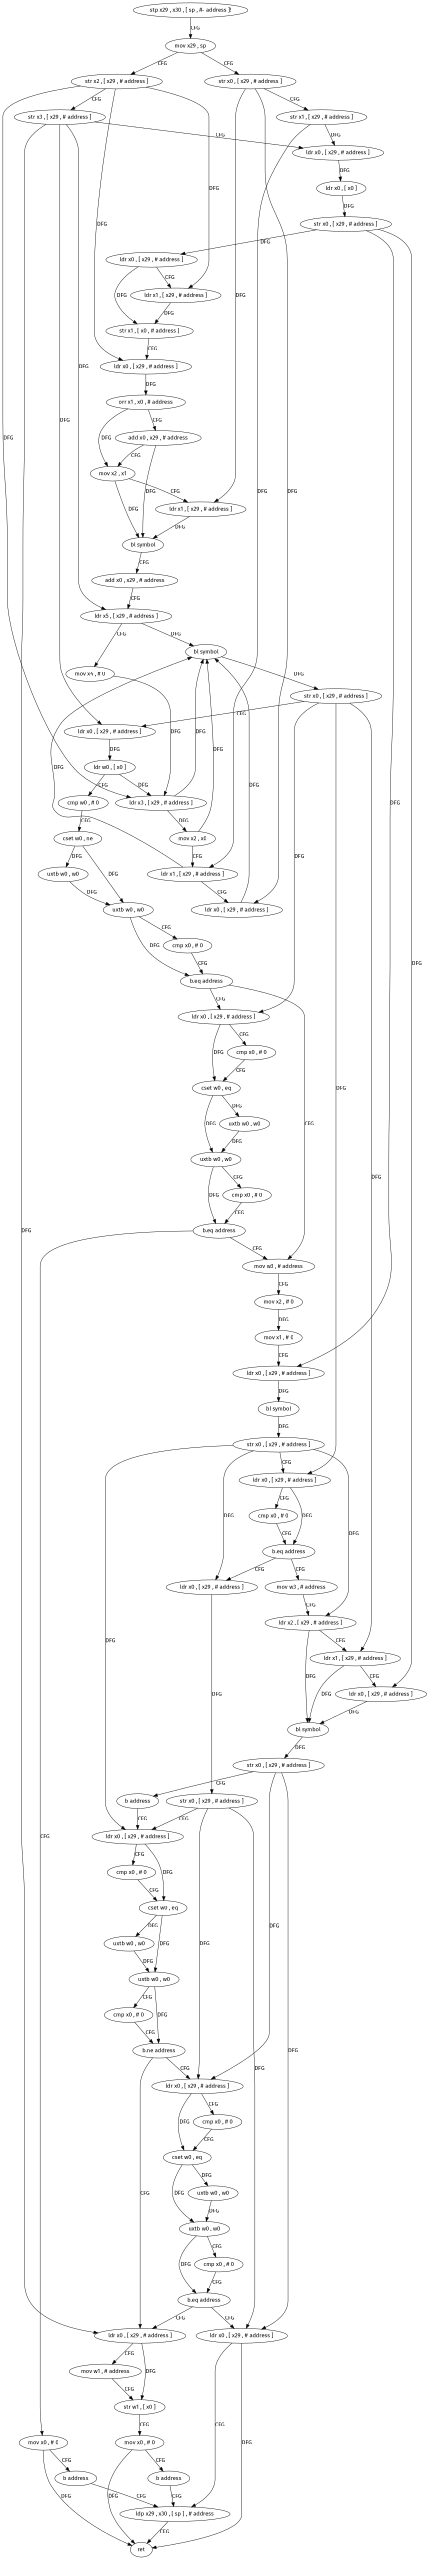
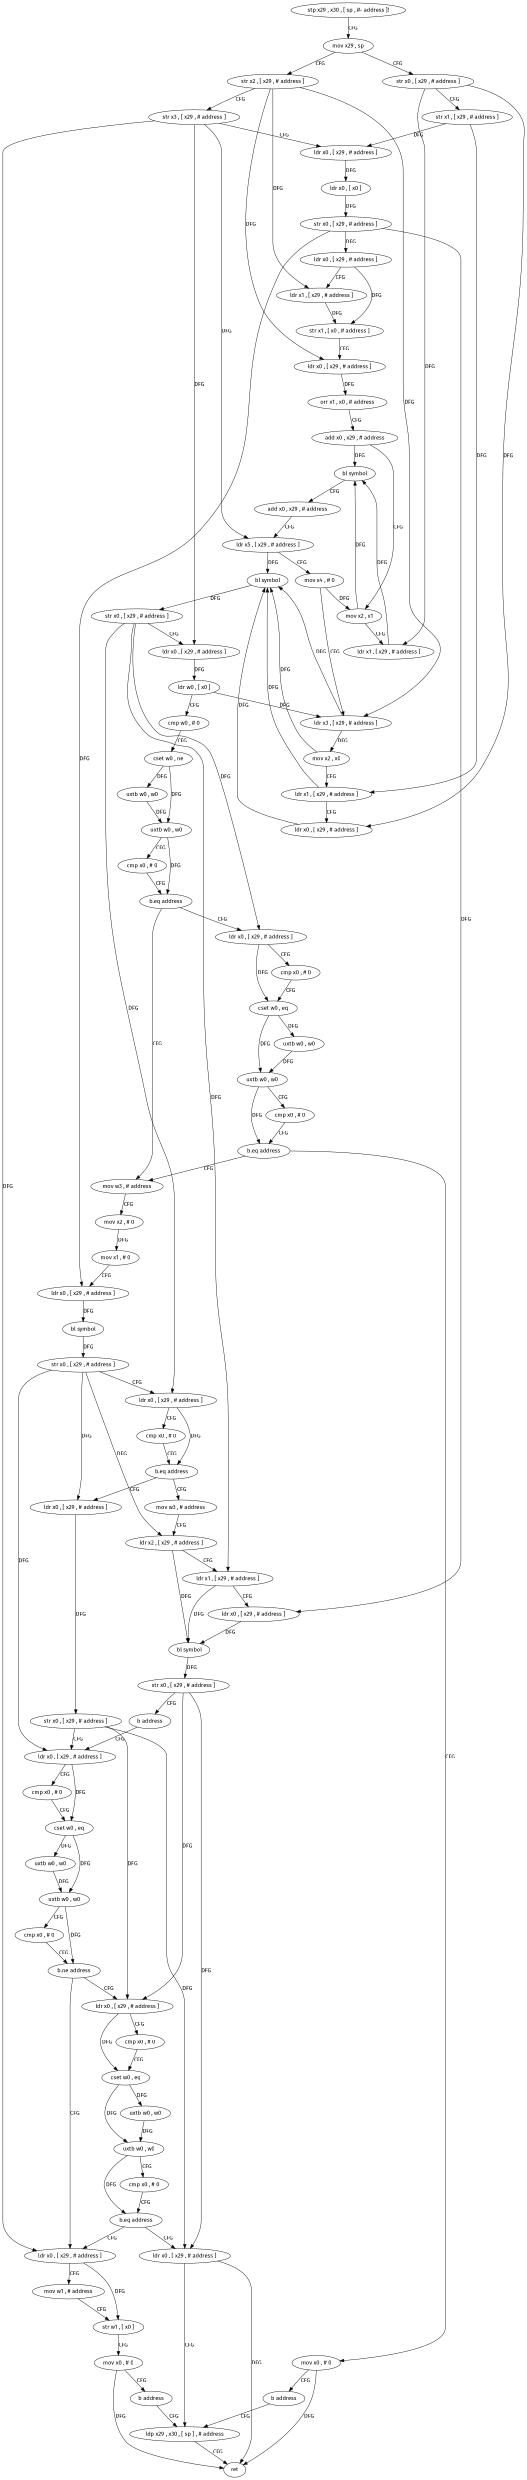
edge "orr x1 , x0 , # address" -> "mov x2 , x1": now "mov x4 , # 0" -> "mov x2 , x1"
edge "mov x4 , # 0" -> "ldr x3 , [ x29 , # address ]": label "DFG" -> "CFG"
